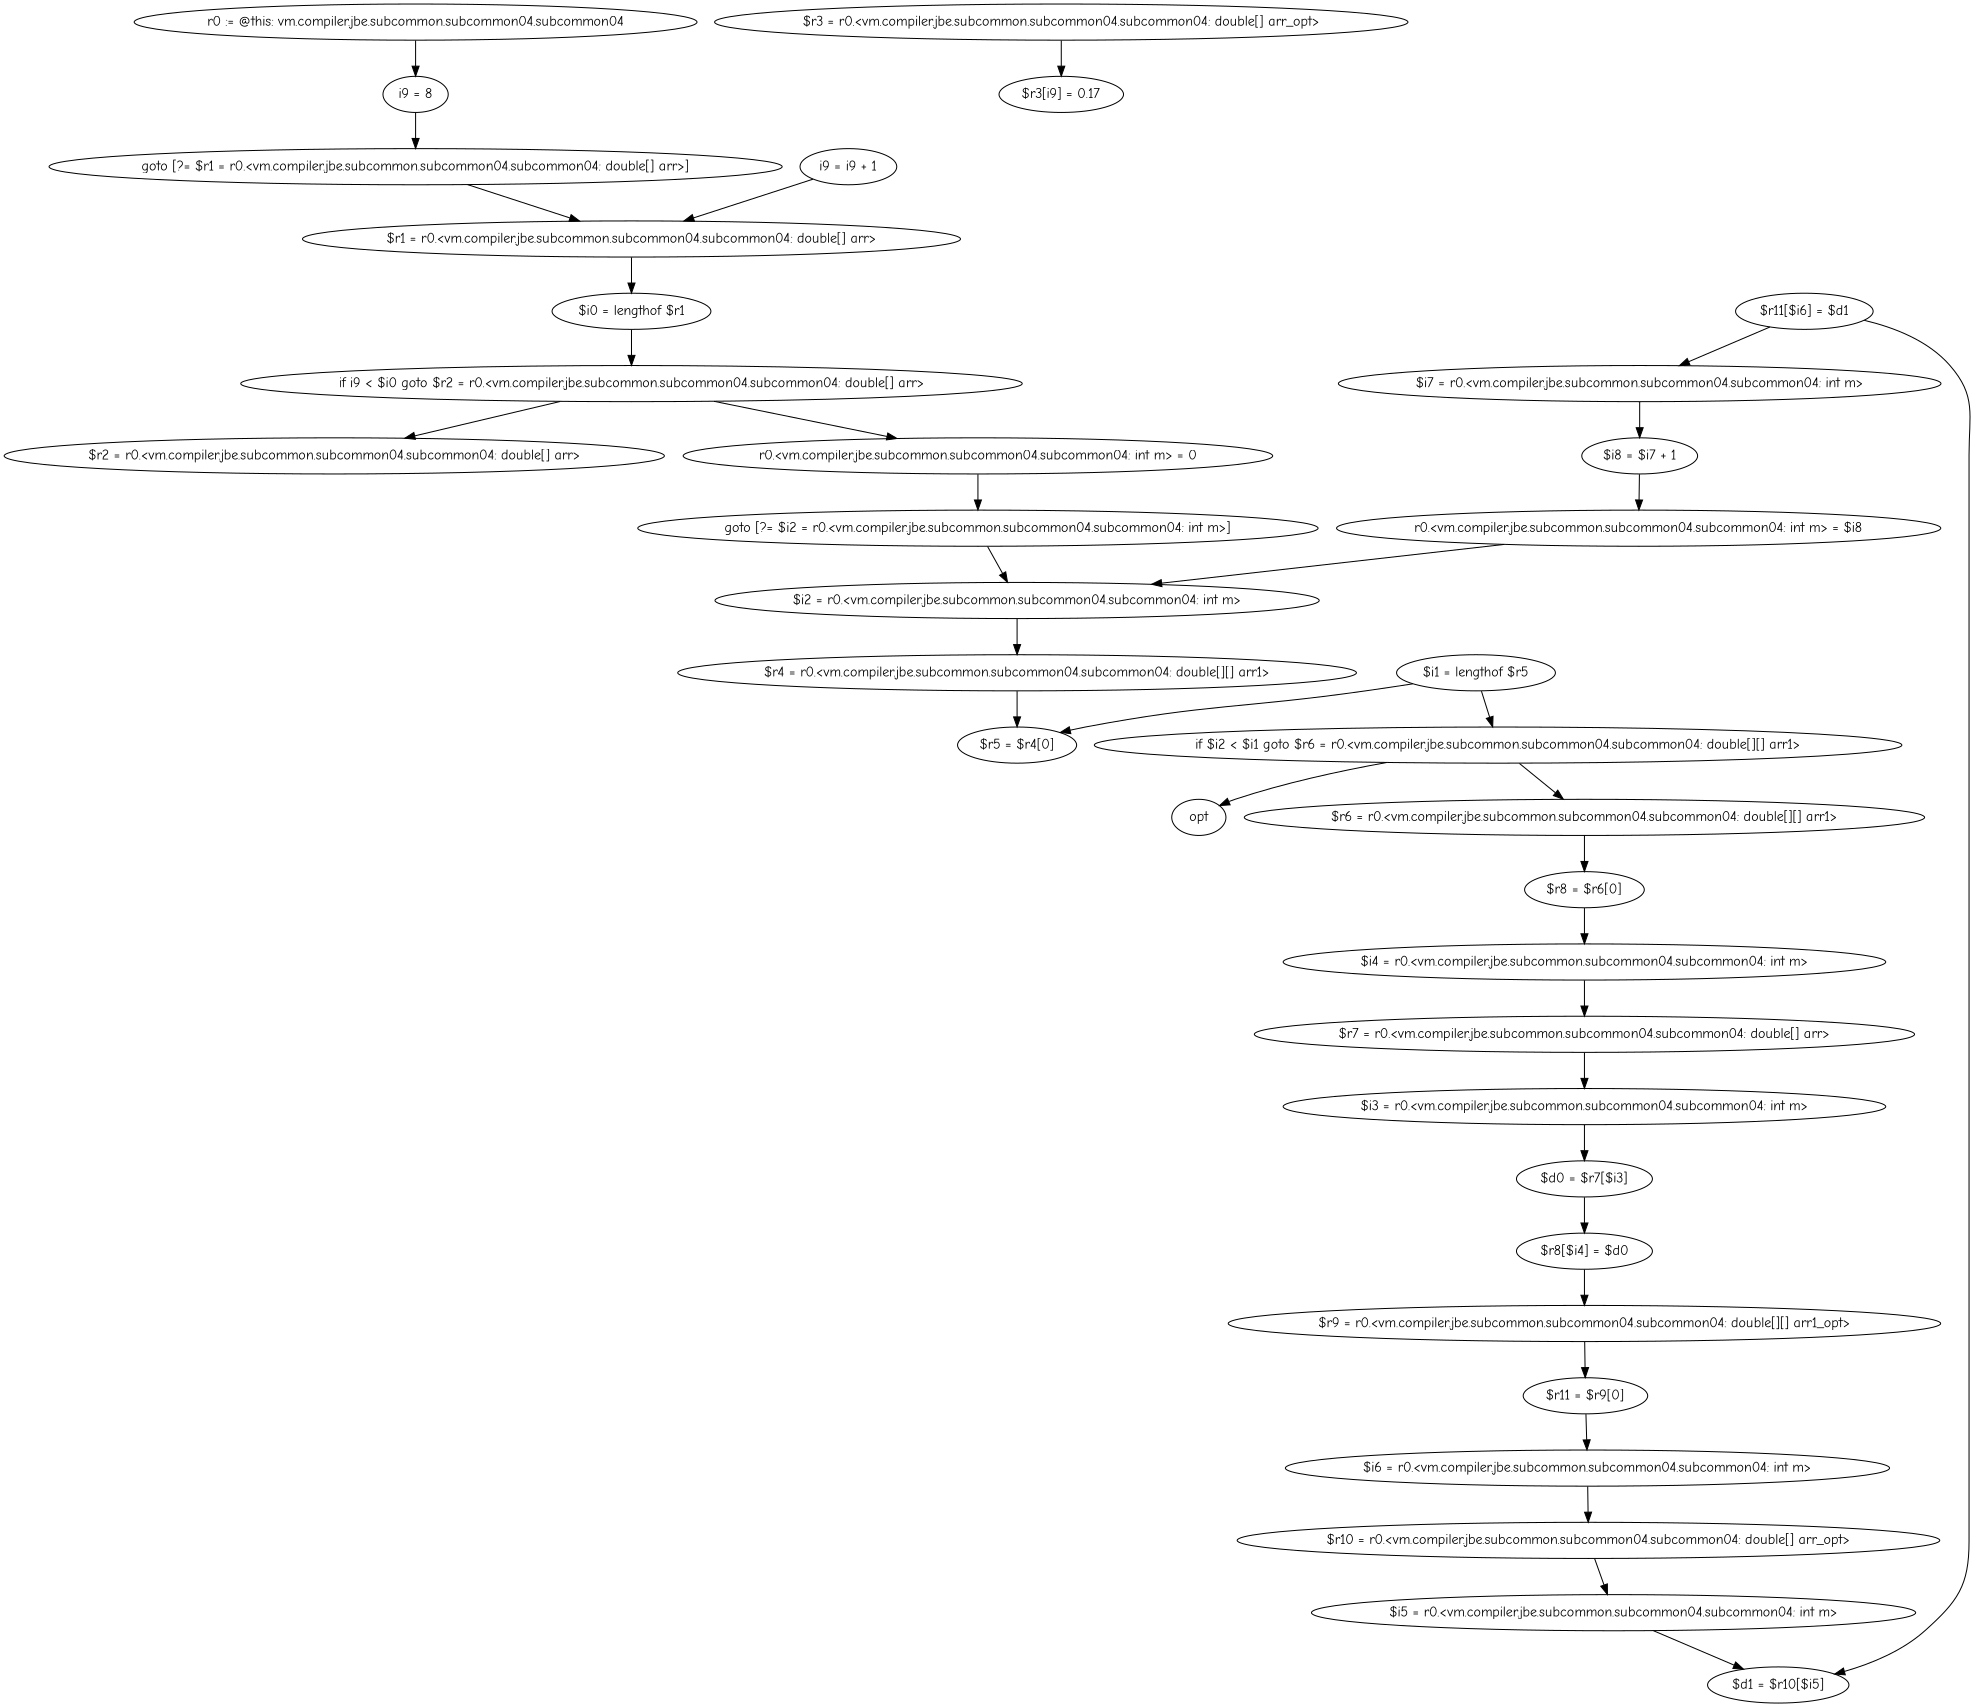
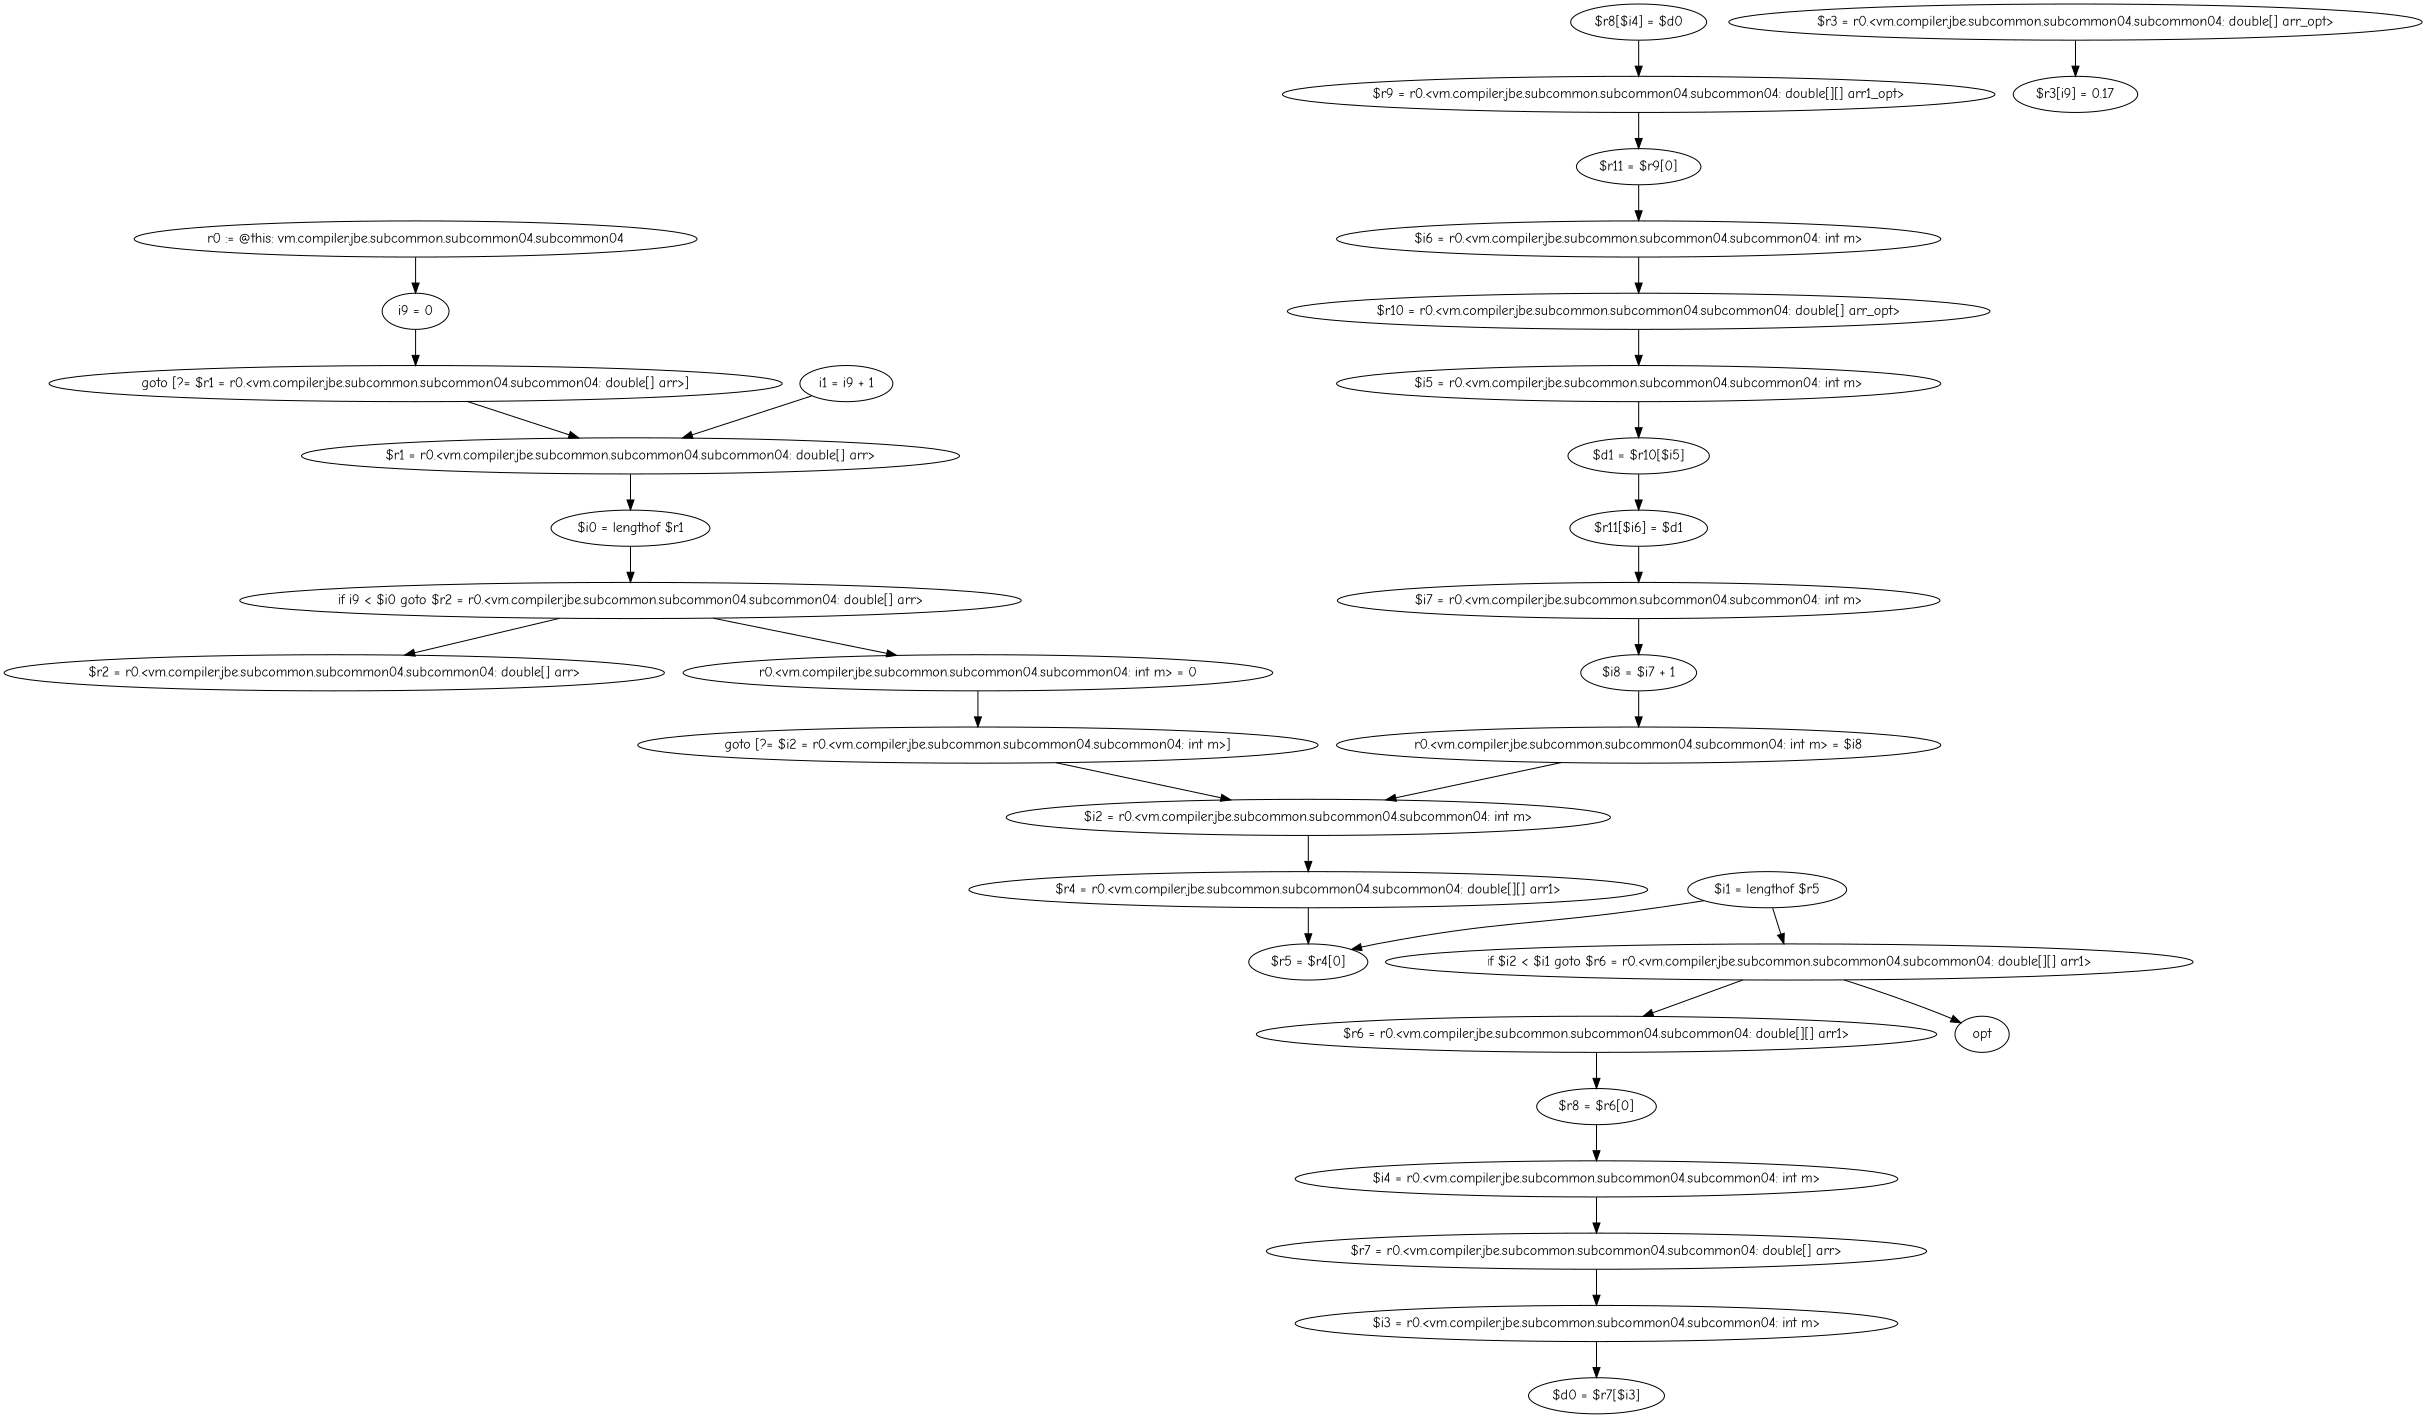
node "i9 = 8": label "i9 = 8" -> "i9 = 0"
node "i9 = i9 + 1": label "i9 = i9 + 1" -> "i1 = i9 + 1"
edge "$r11[$i6] = $d1" -> "$d1 = $r10[$i5]": reversed
edge "$d0 = $r7[$i3]" -> "$r8[$i4] = $d0": removed
